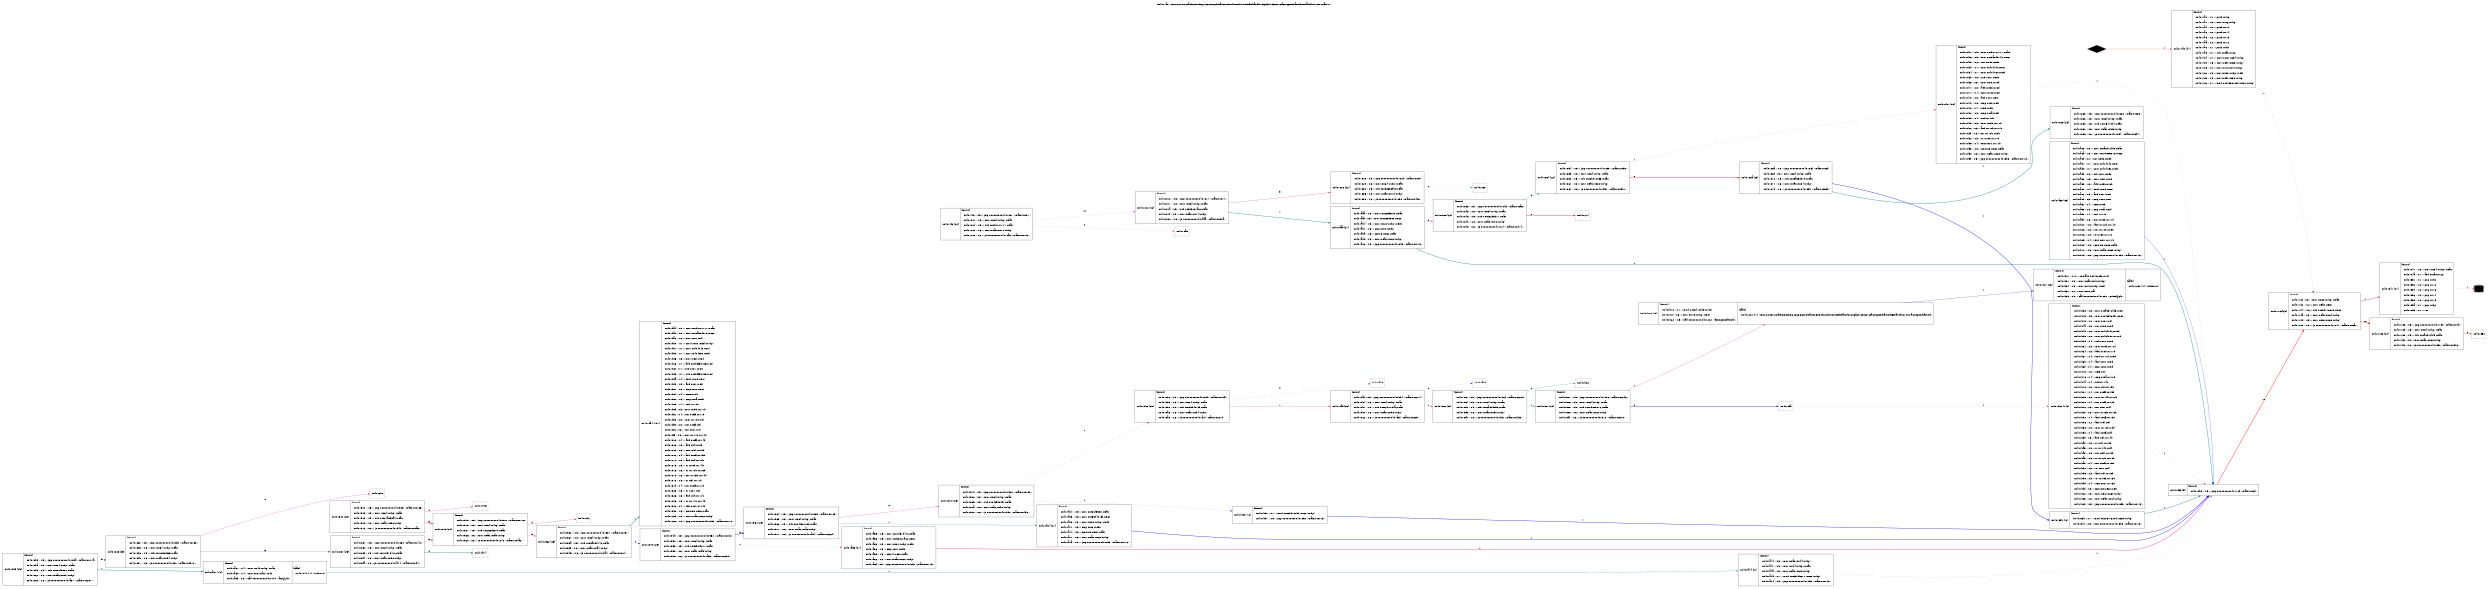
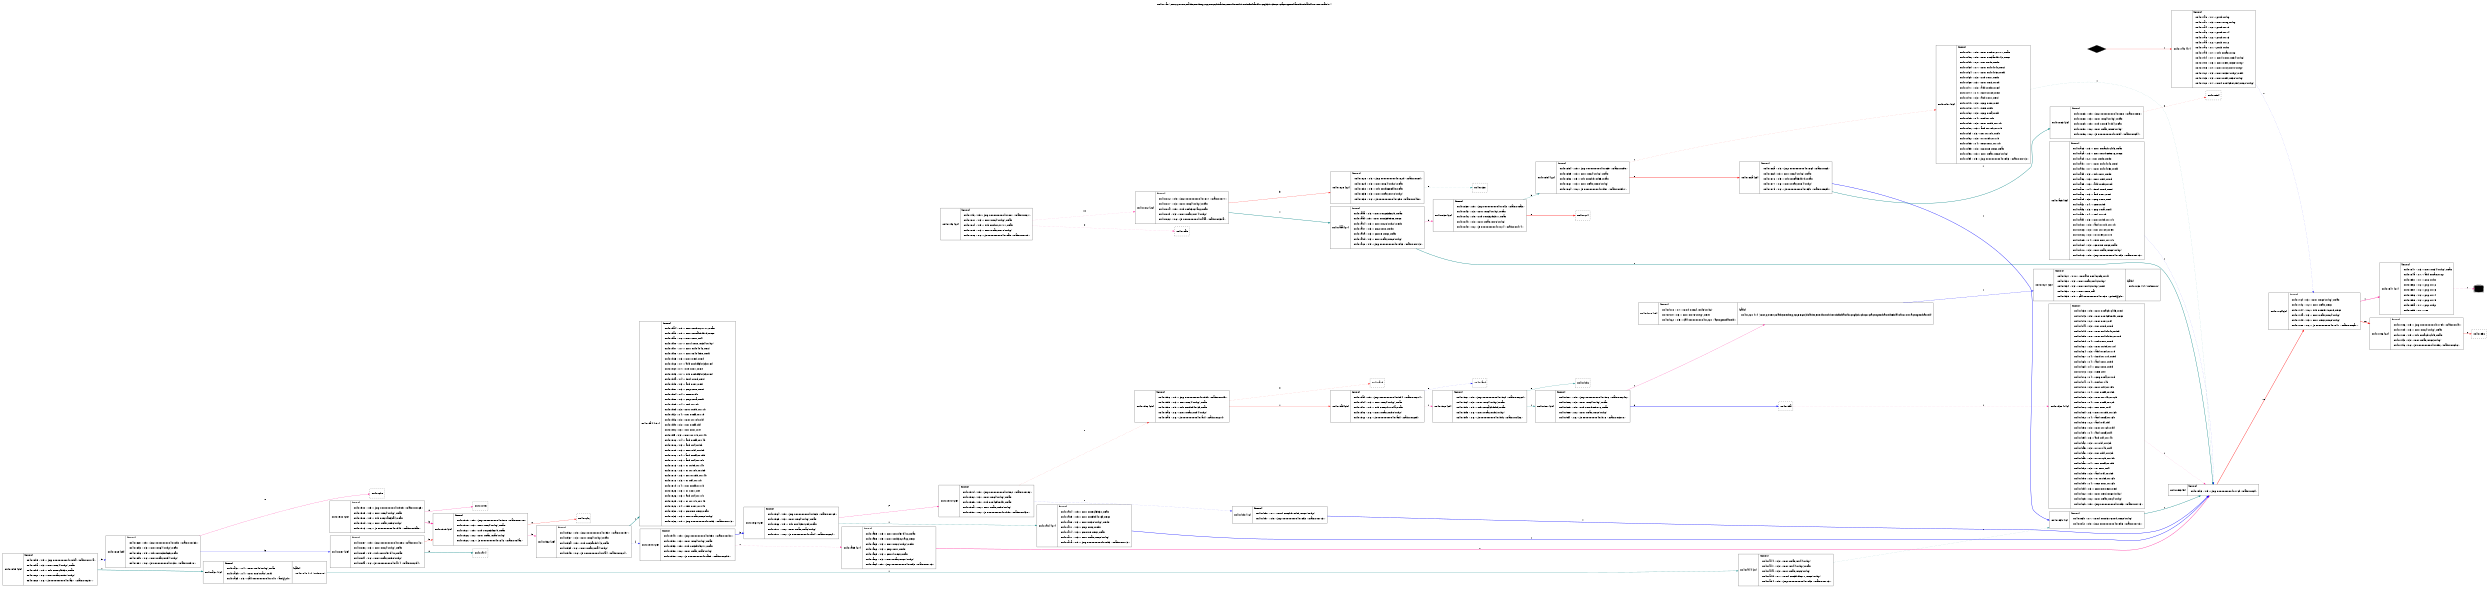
node "0x401e94": added
edge "0x401ac5 [83]" -> "0x401eb3 [5]": style solid -> dotted
edge "0x401a44 [21]" -> "0x401eb3 [5]": now "0x401a44 [21]" -> "0x401e3b [12]"
